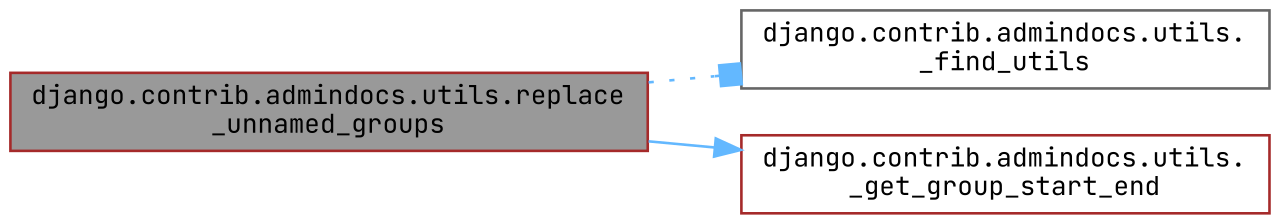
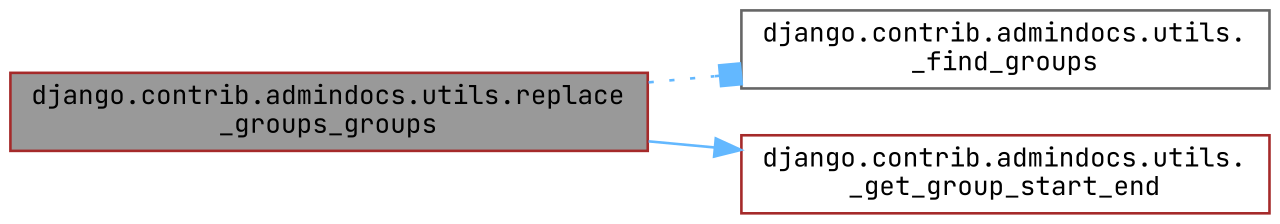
node "django.contrib.admindocs.utils. _find_utils": label "django.contrib.admindocs.utils. _find_utils" -> "django.contrib.admindocs.utils. _find_groups"
node "django.contrib.admindocs.utils.replace _unnamed_groups": label "django.contrib.admindocs.utils.replace _unnamed_groups" -> "django.contrib.admindocs.utils.replace _groups_groups"
